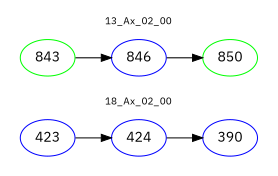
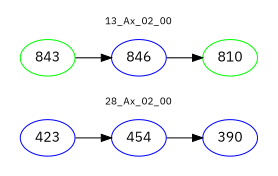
node "850": label "850" -> "810"
cluster "18_Ax_02_00": label "18_Ax_02_00" -> "28_Ax_02_00"
node "424": label "424" -> "454"
